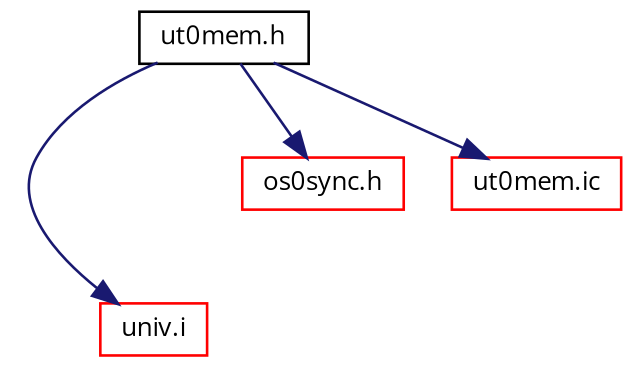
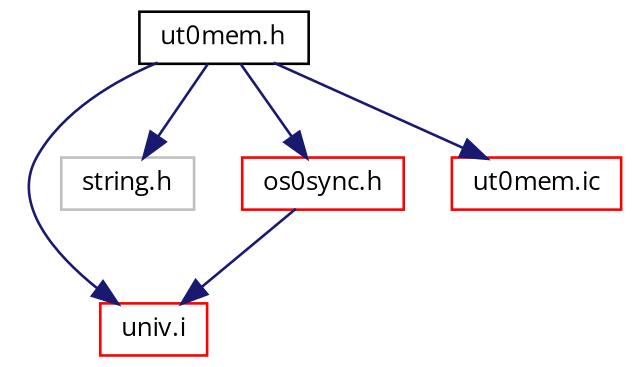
node "string.h": added
edge "os0sync.h" -> "univ.i": added
